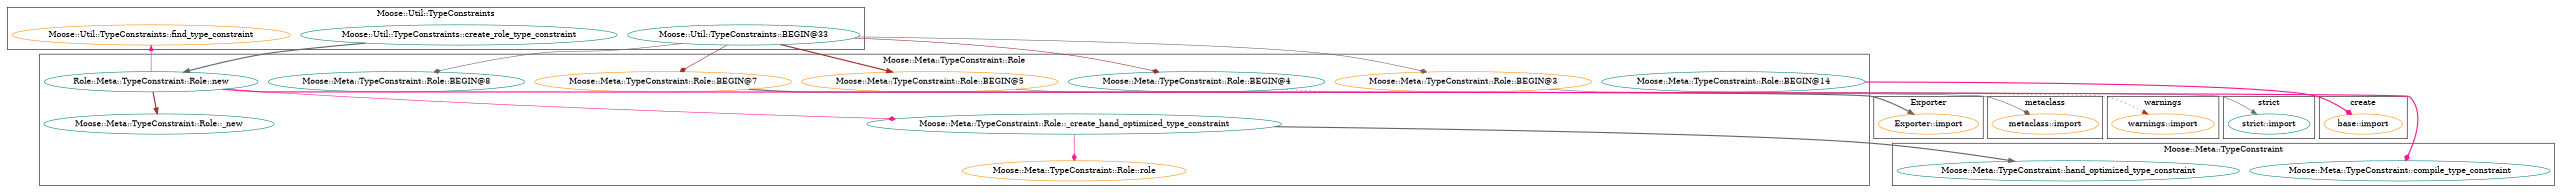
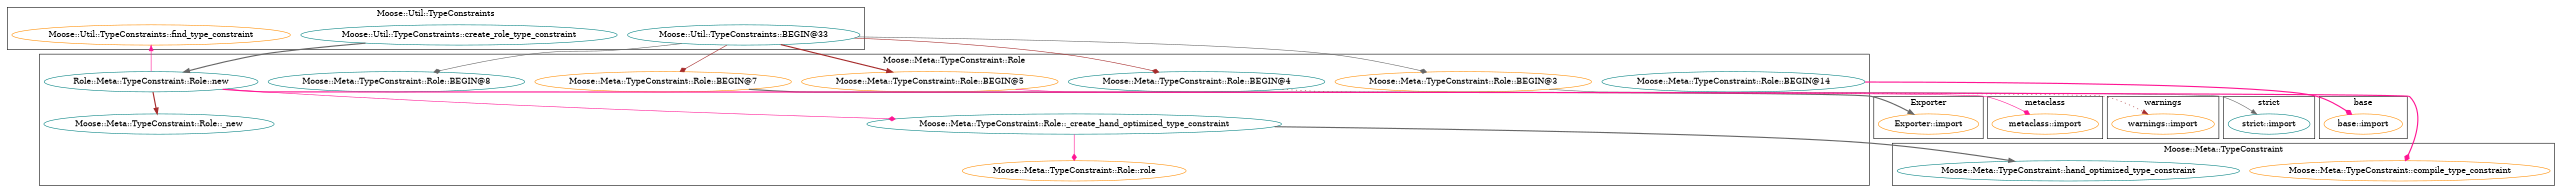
edge "Moose::Meta::TypeConstraint::Role::BEGIN@5" -> "metaclass::import": color gray40 -> deeppink
cluster "create": label "create" -> "base"
node "Moose::Meta::TypeConstraint::compile_type_constraint": color teal -> darkorange
